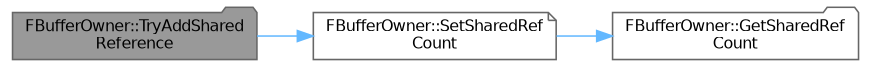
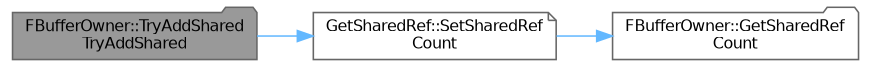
node "FBufferOwner::TryAddShared Reference": label "FBufferOwner::TryAddShared Reference" -> "FBufferOwner::TryAddShared TryAddShared"
node "FBufferOwner::SetSharedRef Count": label "FBufferOwner::SetSharedRef Count" -> "GetSharedRef::SetSharedRef Count"
